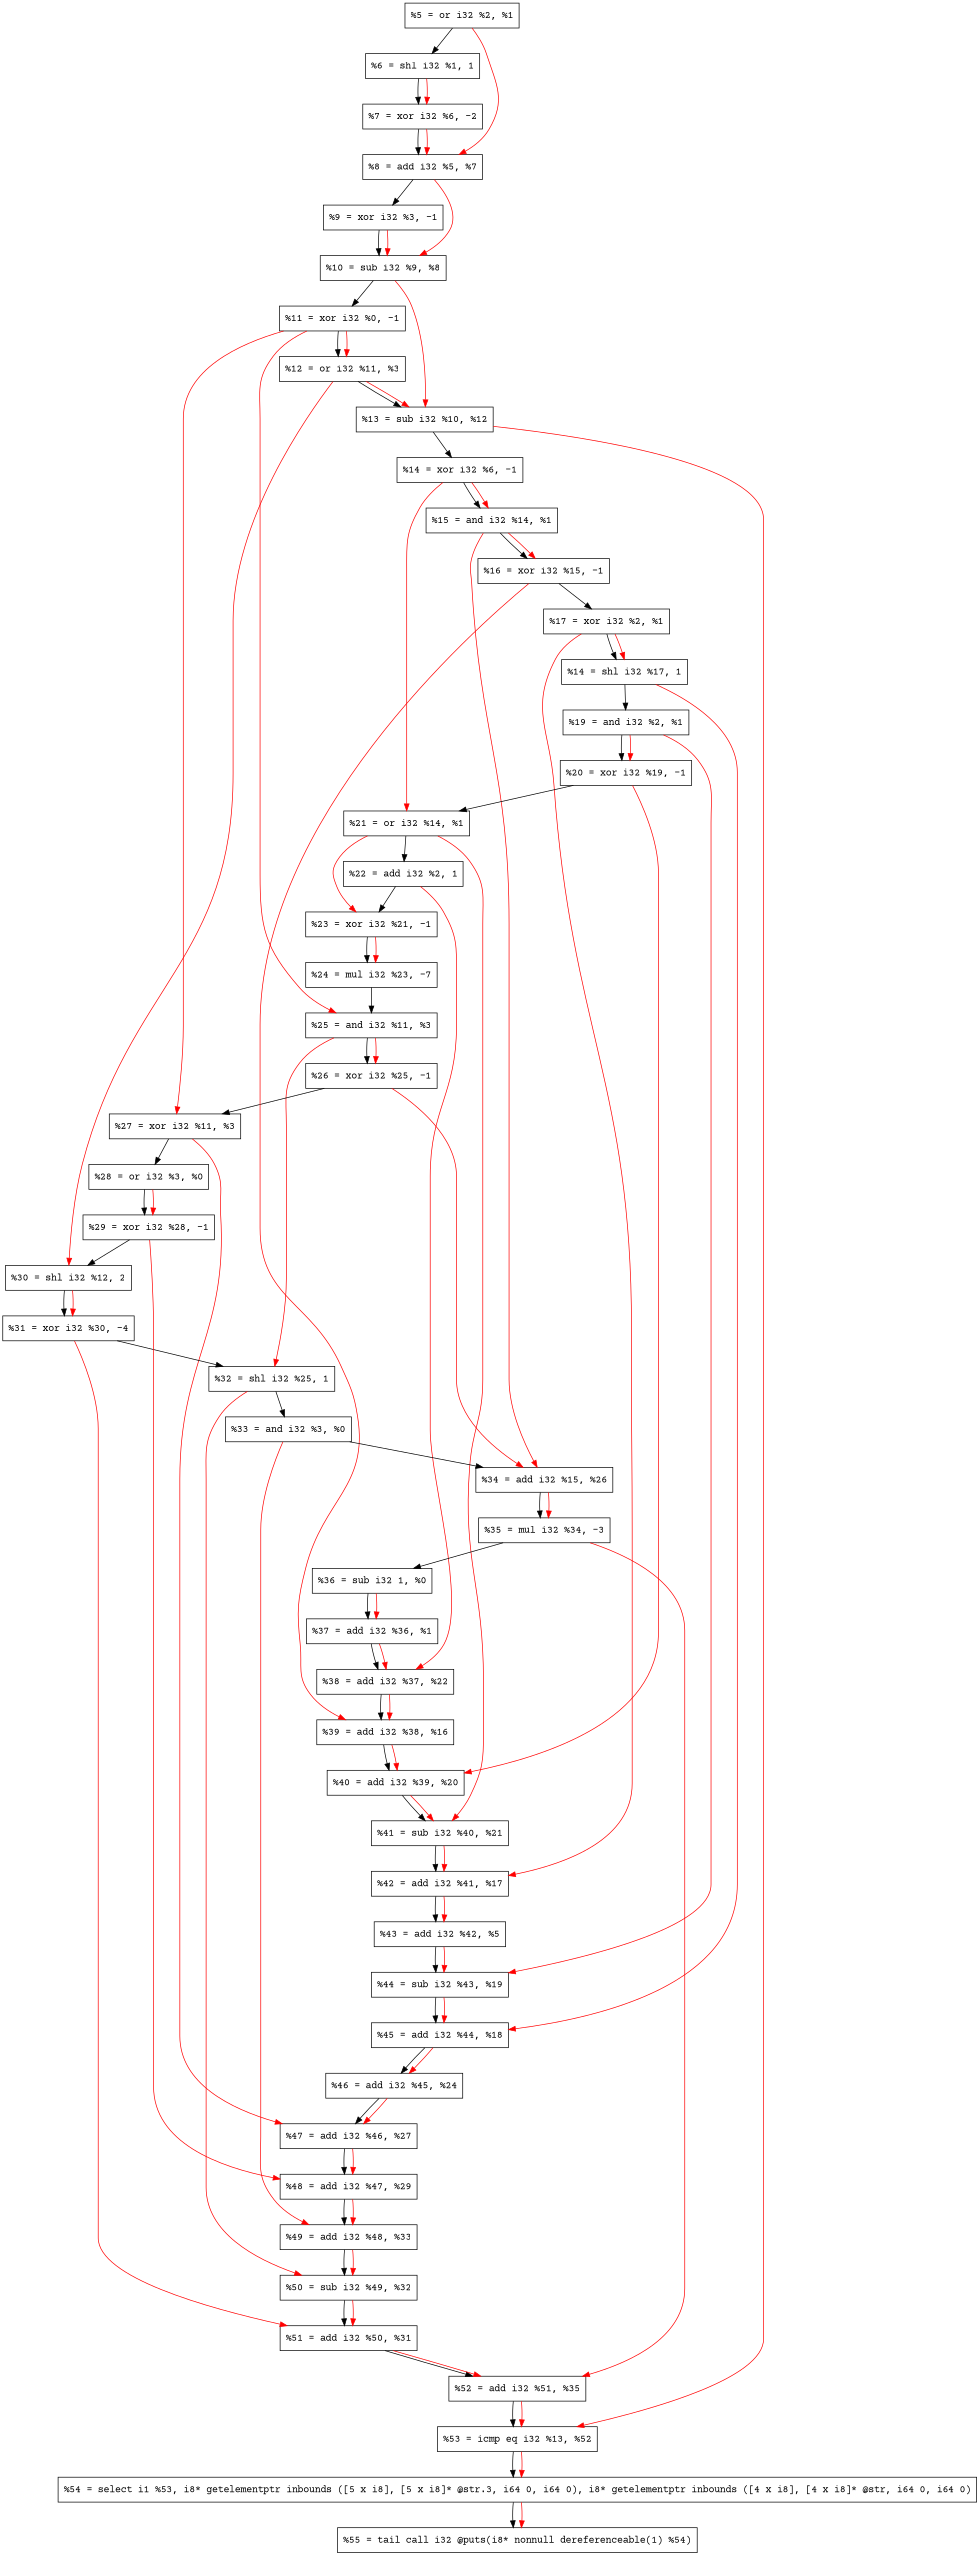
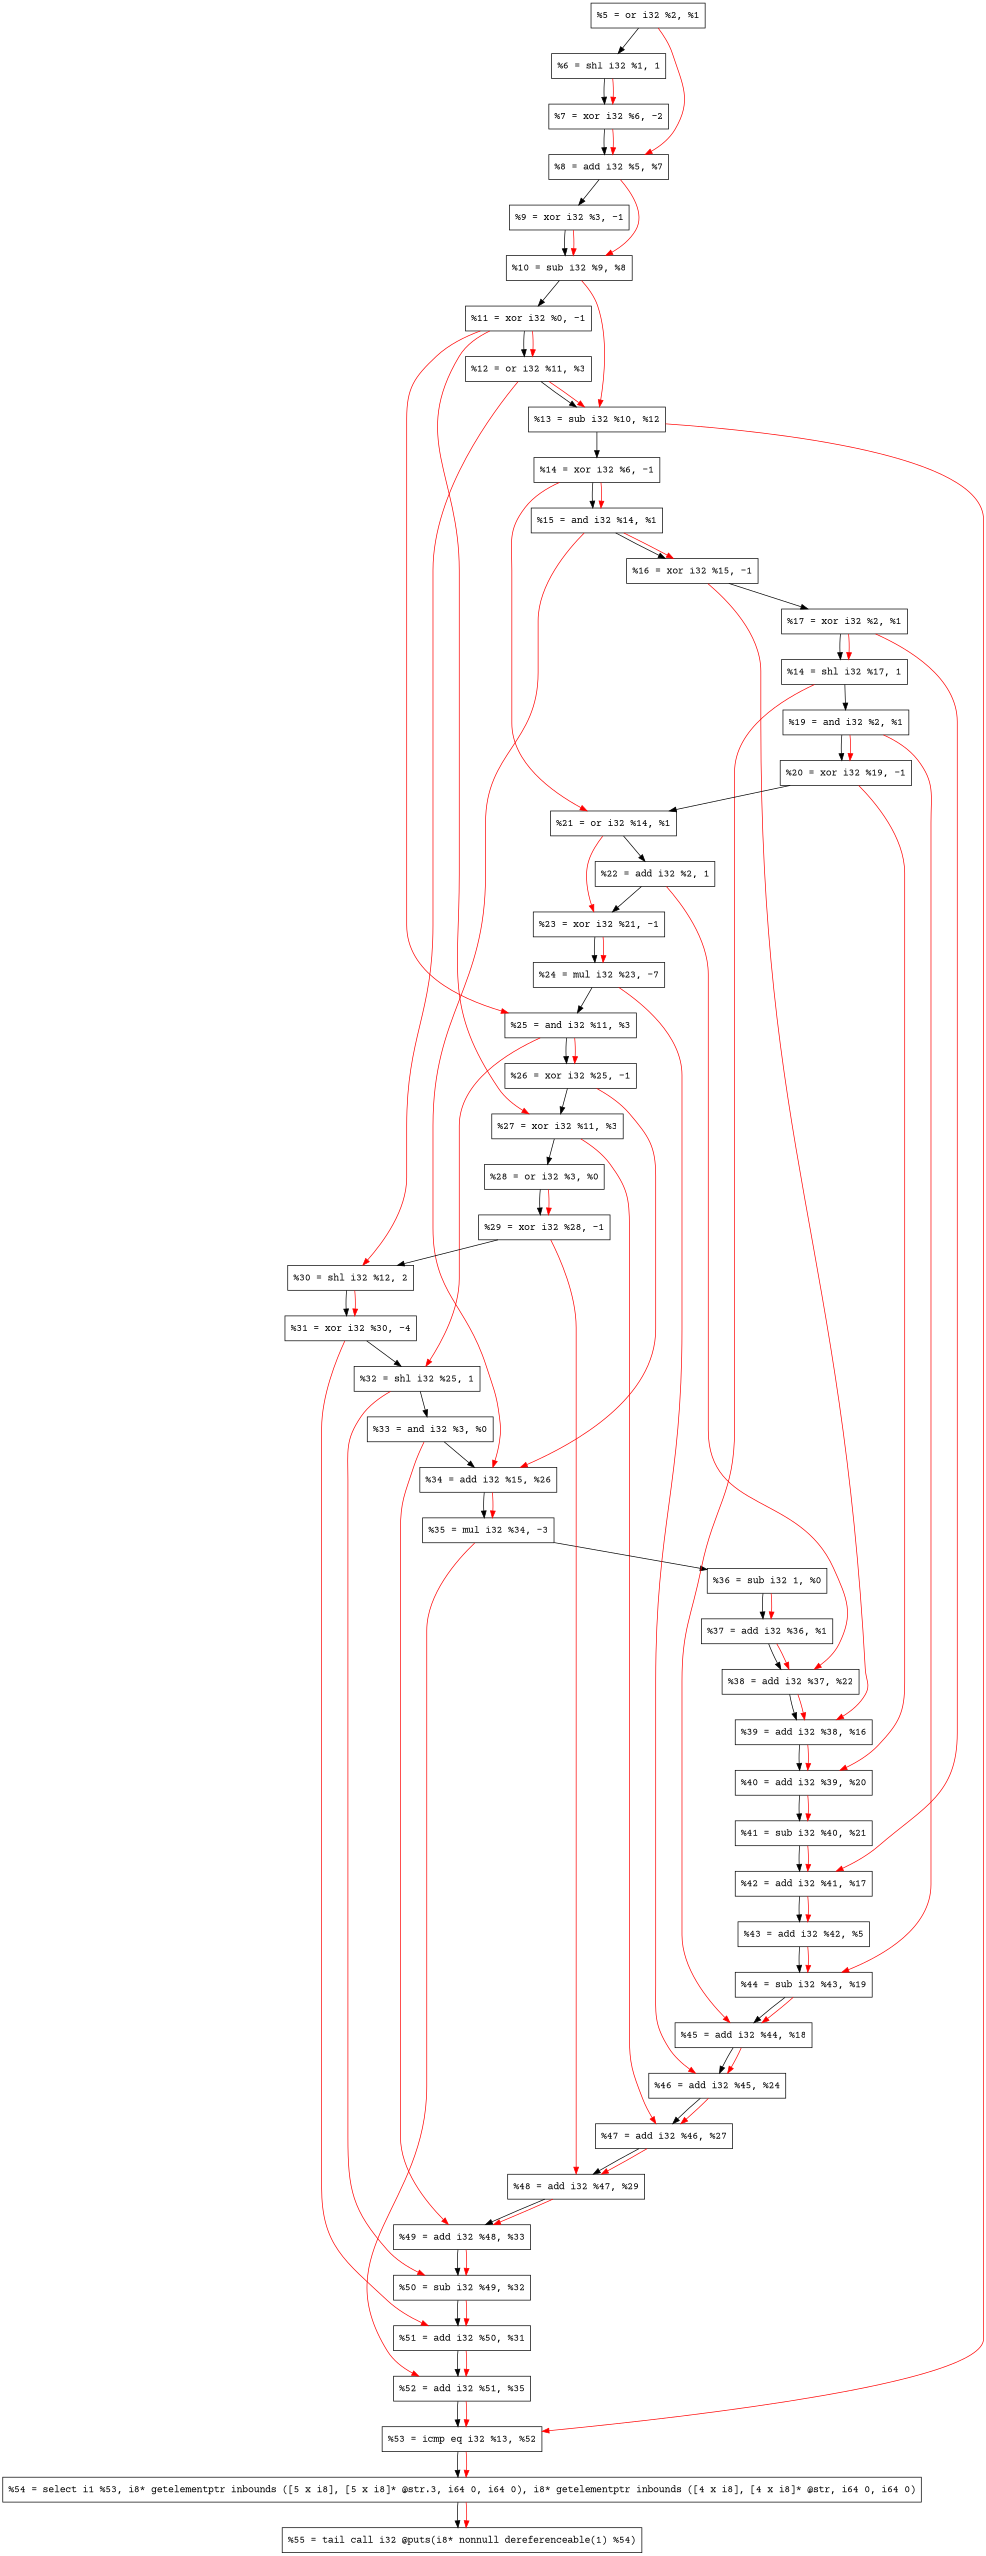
edge "%21 = or i32 %14, %1" -> "%41 = sub i32 %40, %21": removed
edge "%24 = mul i32 %23, -7" -> "%46 = add i32 %45, %24": added
